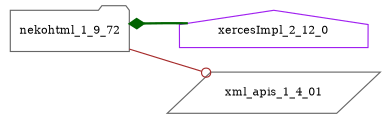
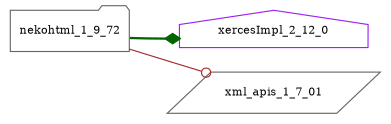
edge "xercesImpl_2_12_0" -> "nekohtml_1_9_72": reversed
node "xml_apis_1_4_01": label "xml_apis_1_4_01" -> "xml_apis_1_7_01"
